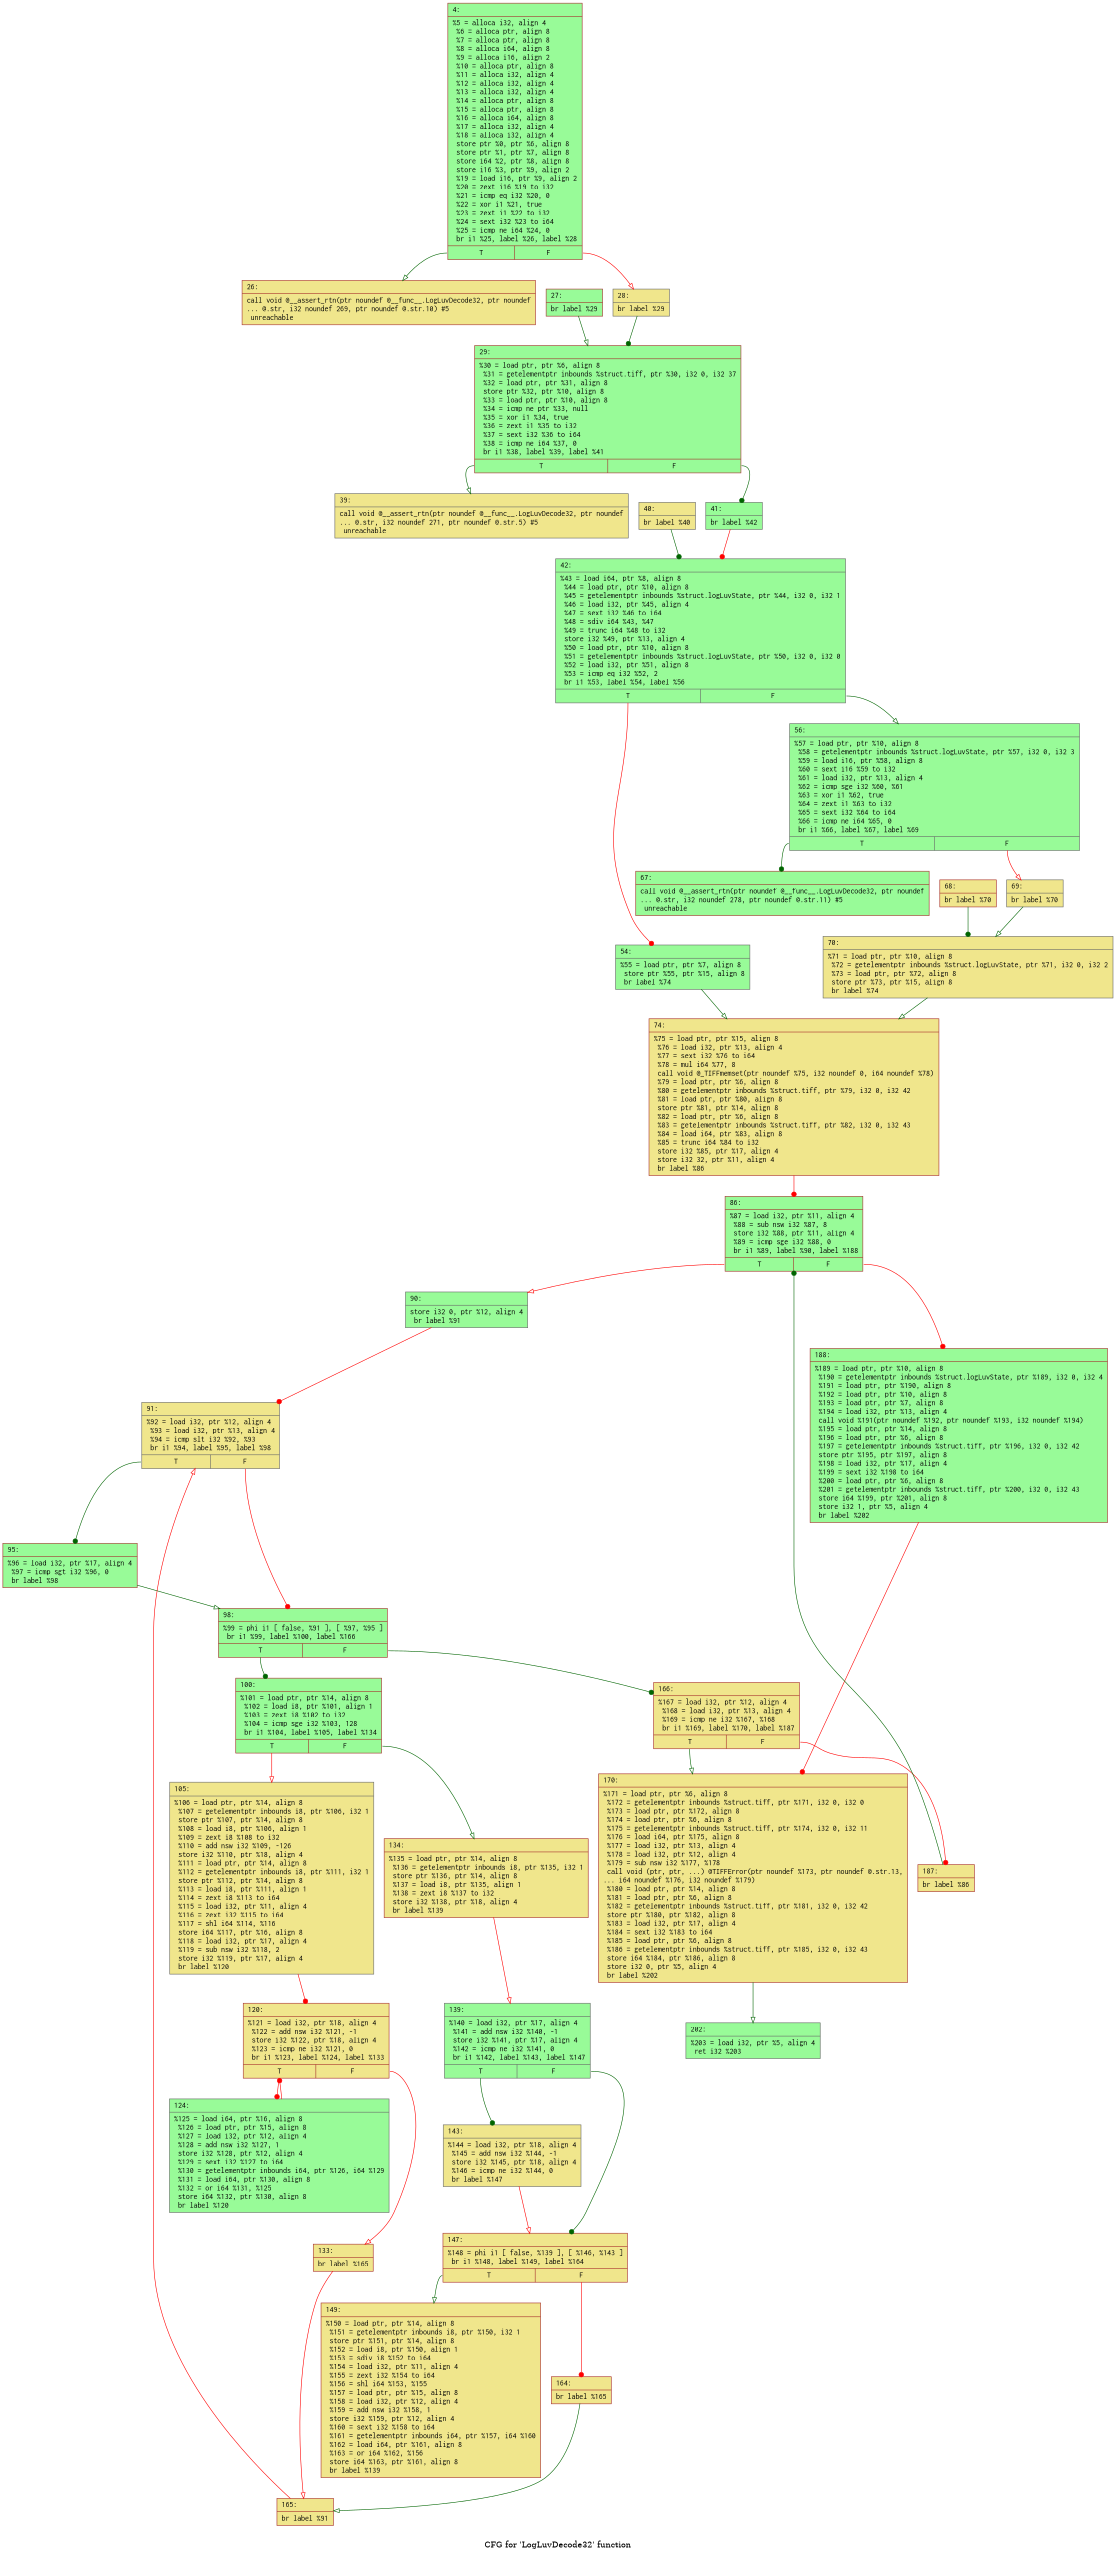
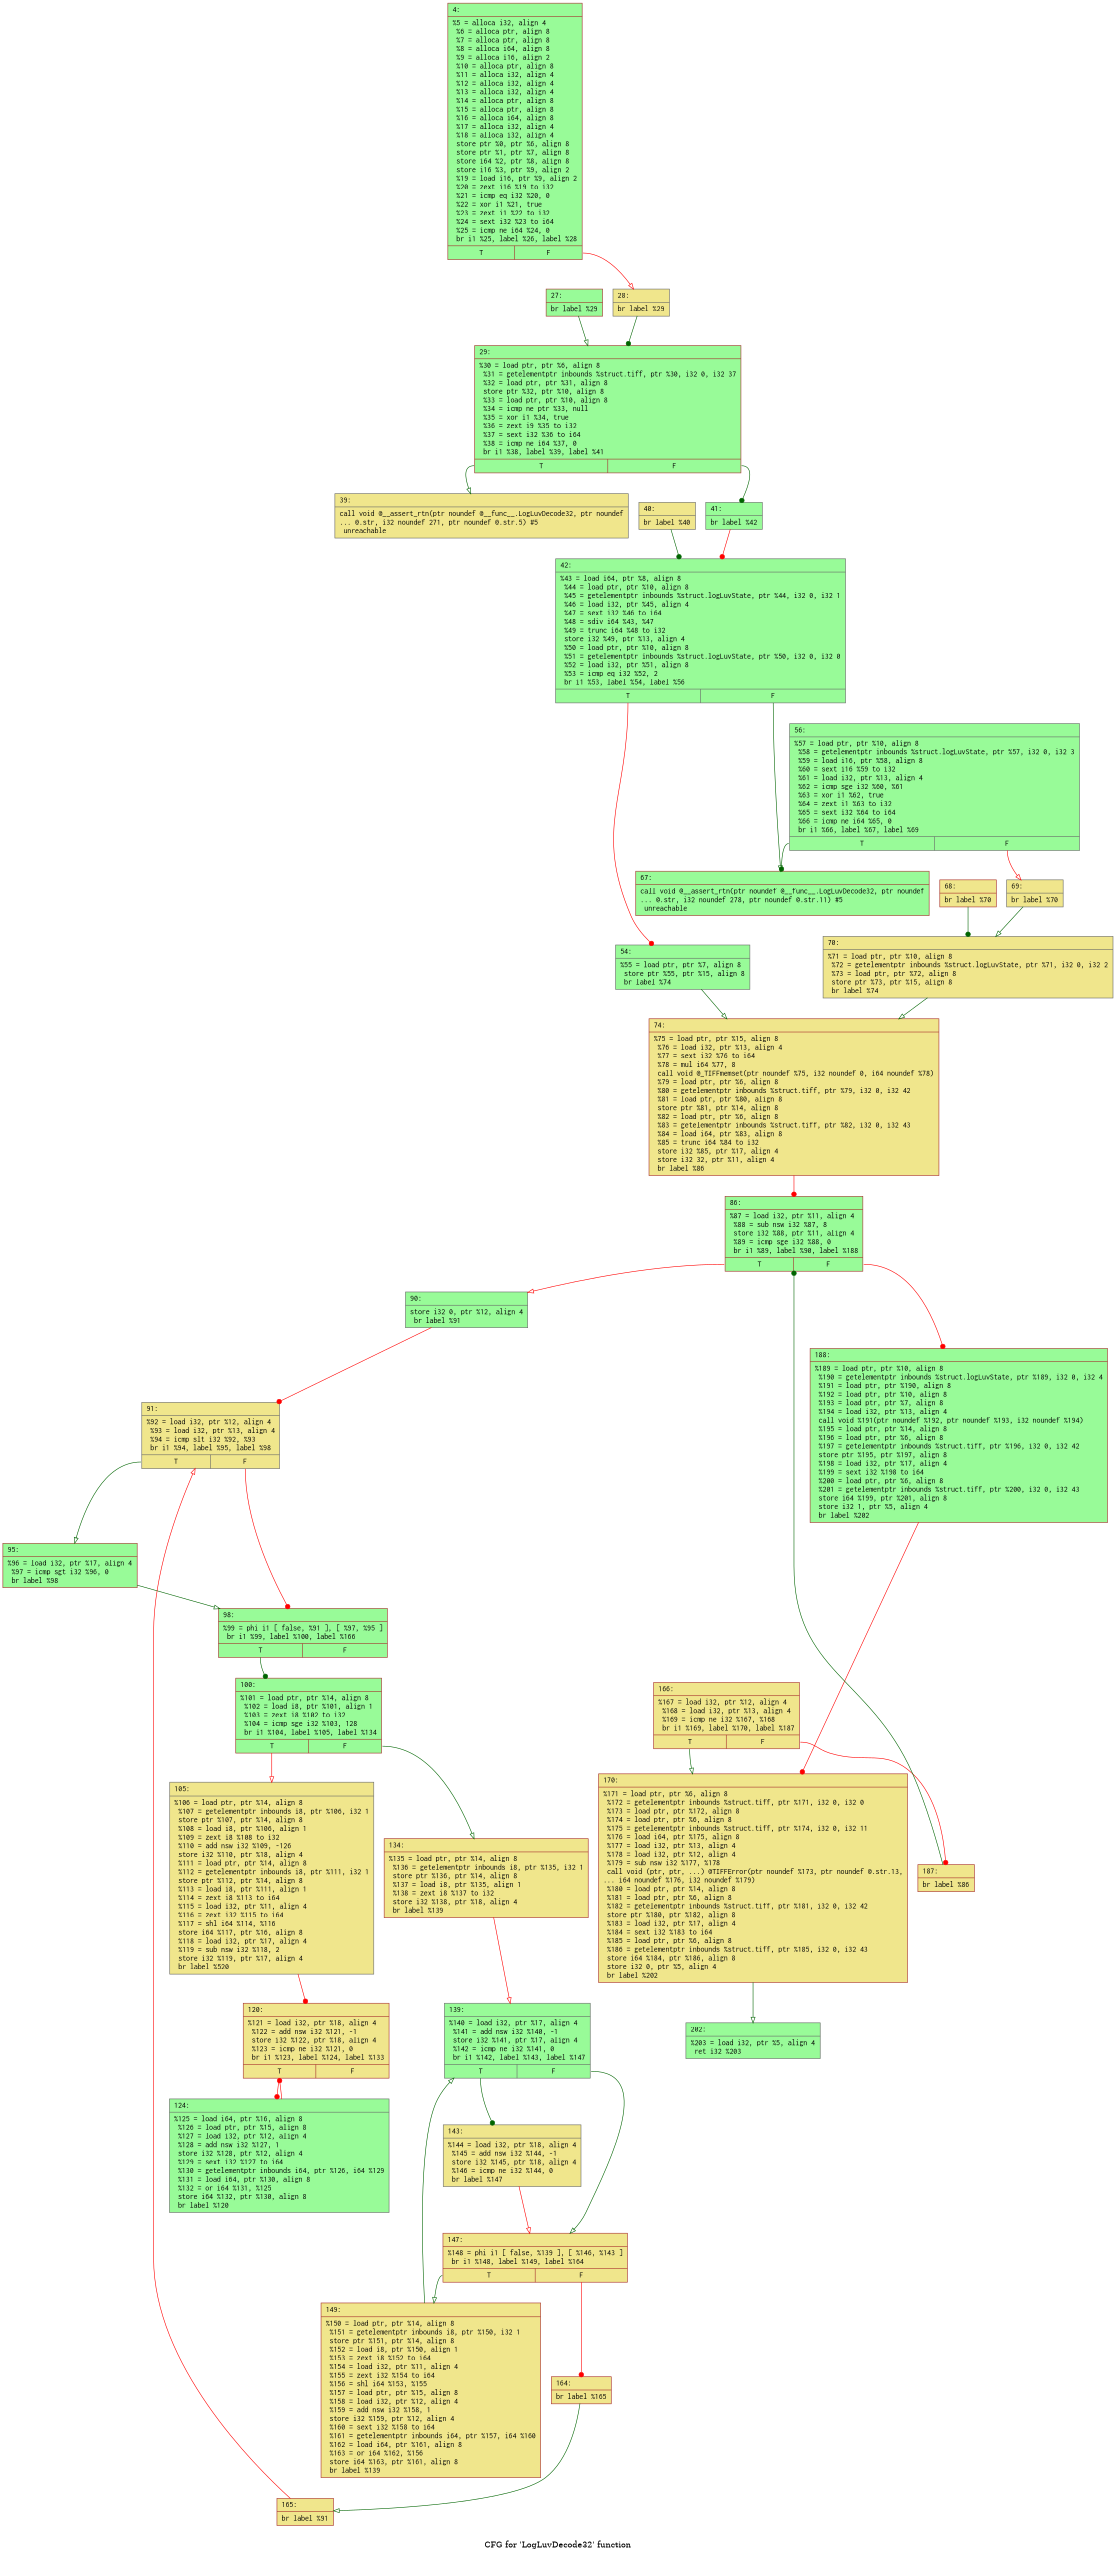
node "26:": removed
node "29:": text "%36 = zext i1 %35 to i32" -> "%36 = zext i9 %35 to i32"
edge "42:" -> "56:": now "42:" -> "67:"
edge "91:" -> "95:": arrowhead dot -> onormal
edge "98:" -> "166:": removed
node "105:": text "br label %120" -> "br label %520"
edge "139:" -> "147:": arrowhead dot -> onormal
edge "149:" -> "139:": added
node "133:": removed
node "149:": text "%153 = sdiv i8 %152 to i64" -> "%153 = zext i8 %152 to i64"
